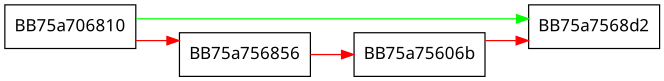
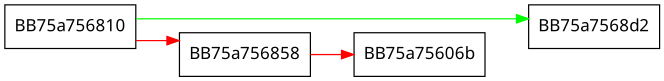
node "BB75a706810": label "BB75a706810" -> "BB75a756810"
edge "BB75a75606b" -> "BB75a7568d2": removed
node "BB75a756856": label "BB75a756856" -> "BB75a756858"
